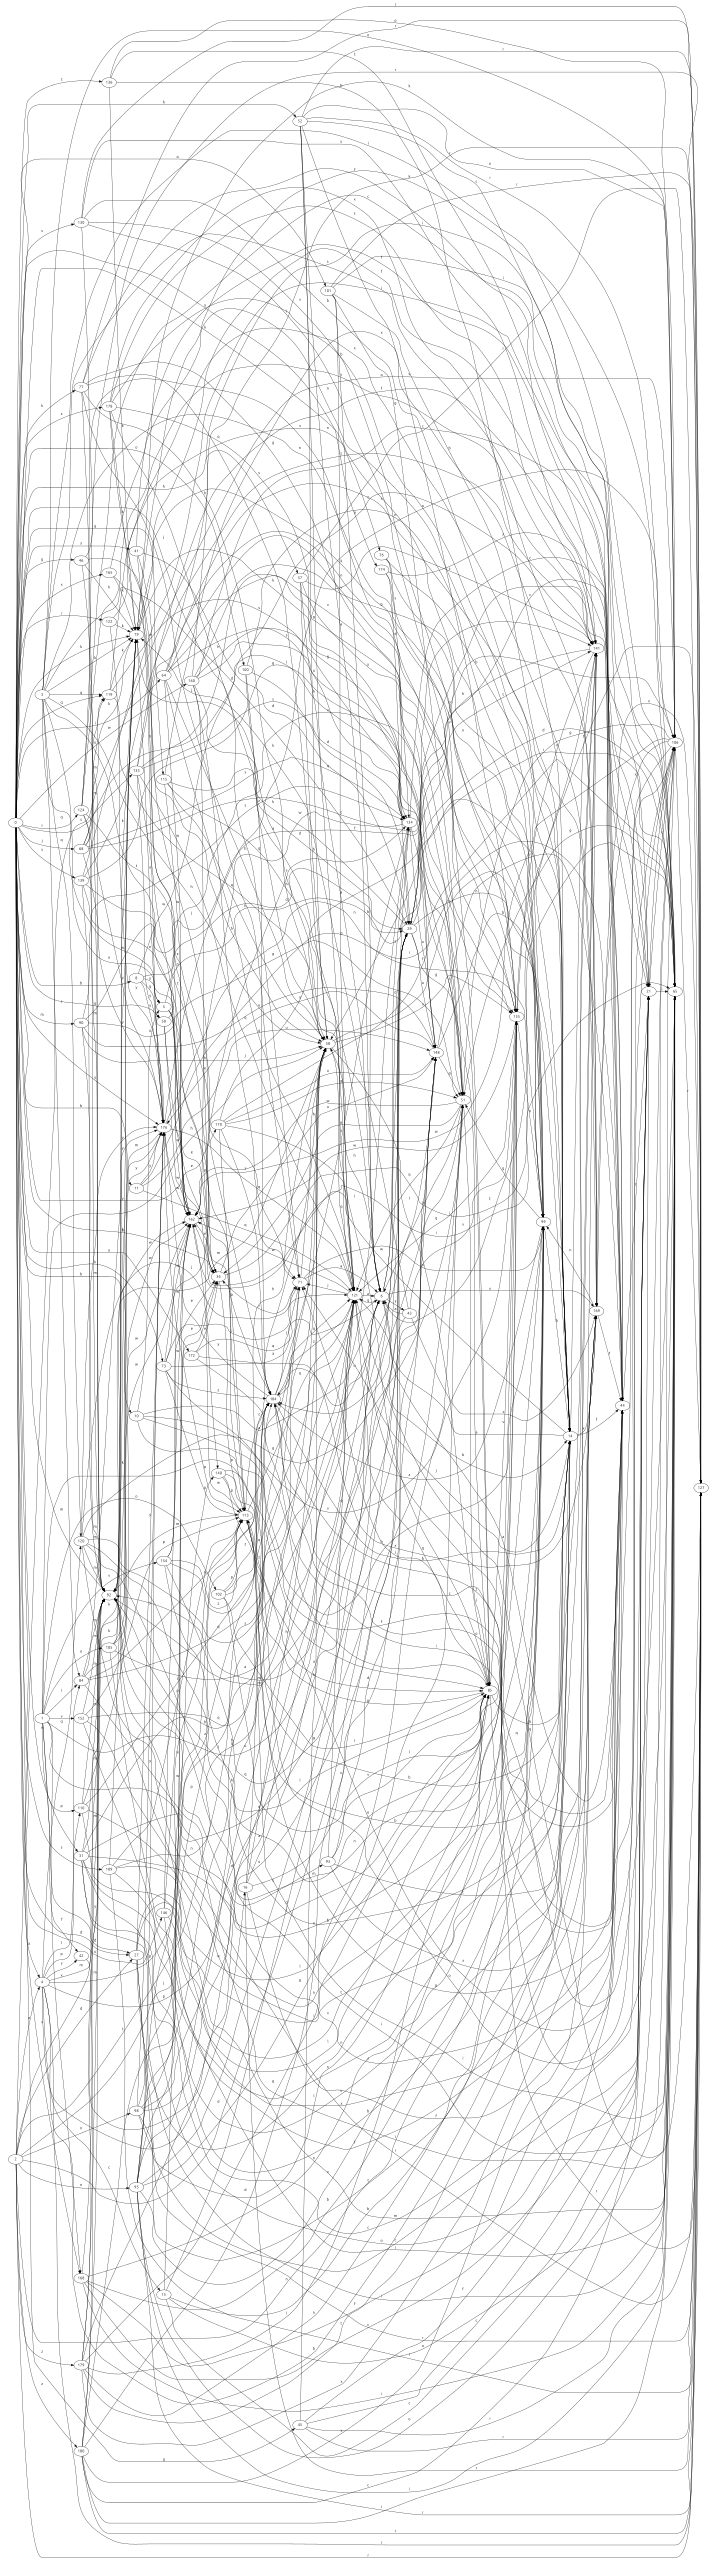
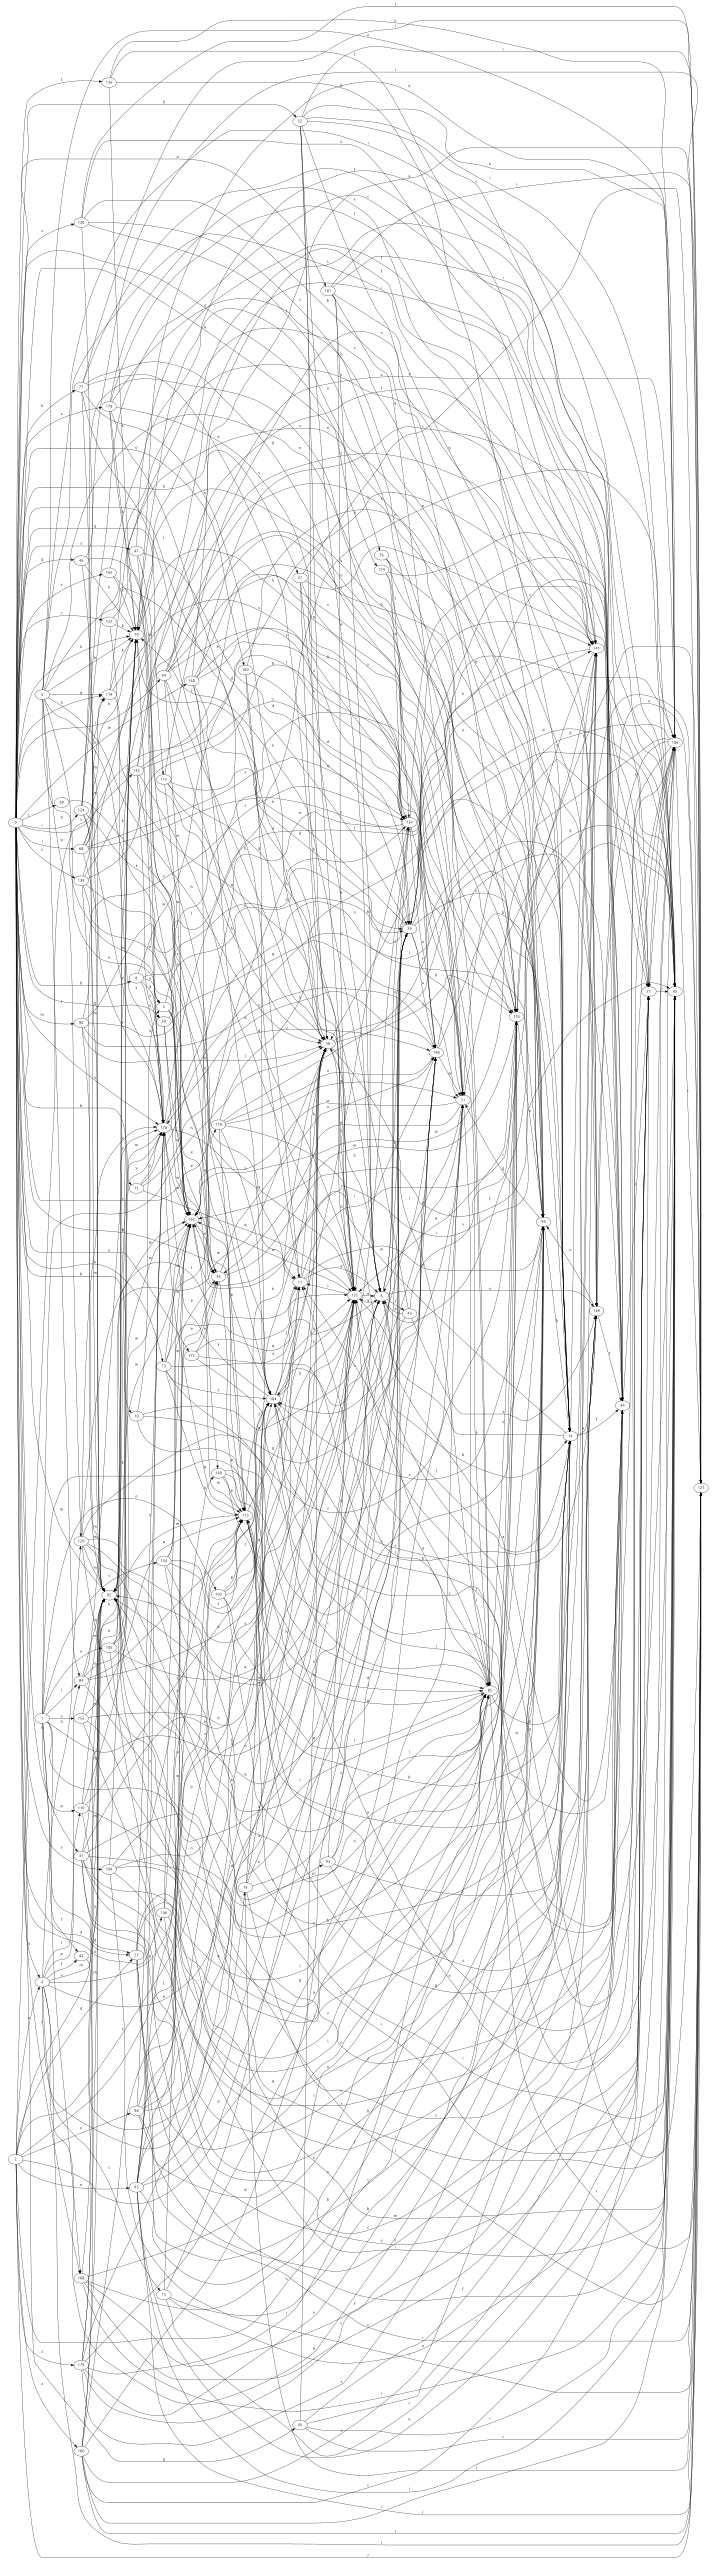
node "69": added
edge "51" -> "121": now "148" -> "121"
edge "71" -> "36": now "71" -> "127"
edge "10" -> "44": removed, label "f"
